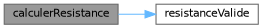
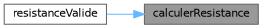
edge "calculerResistance" -> "resistanceValide": reversed
